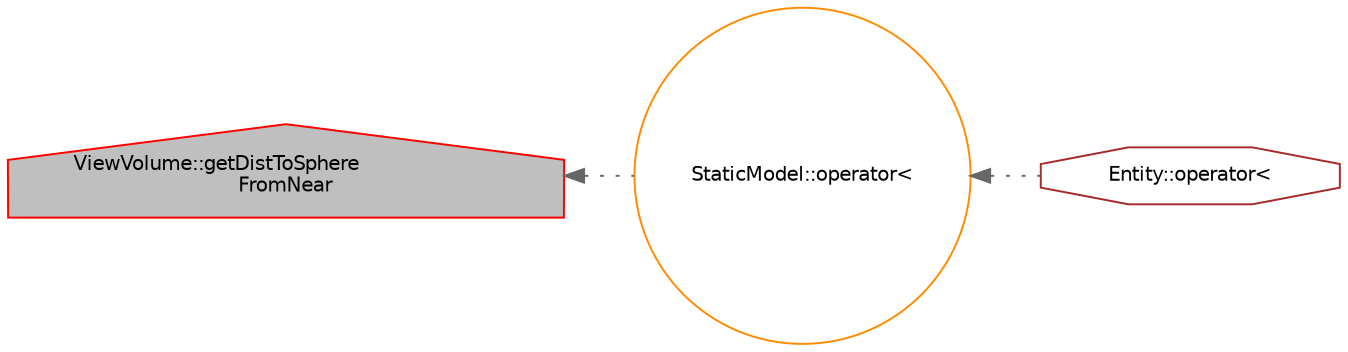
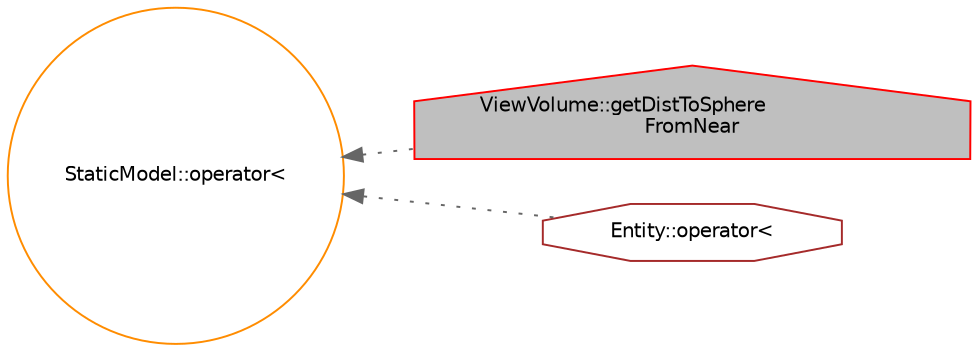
edge "StaticModel::operator<" -> "ViewVolume::getDistToSphere FromNear": reversed
